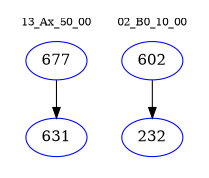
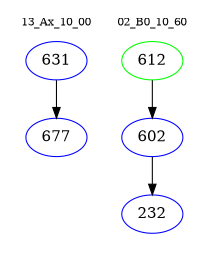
cluster "13_Ax_50_00": label "13_Ax_50_00" -> "13_Ax_10_00"
cluster "02_B0_10_00": label "02_B0_10_00" -> "02_B0_10_60"
node "612": added
edge "677" -> "631": reversed
